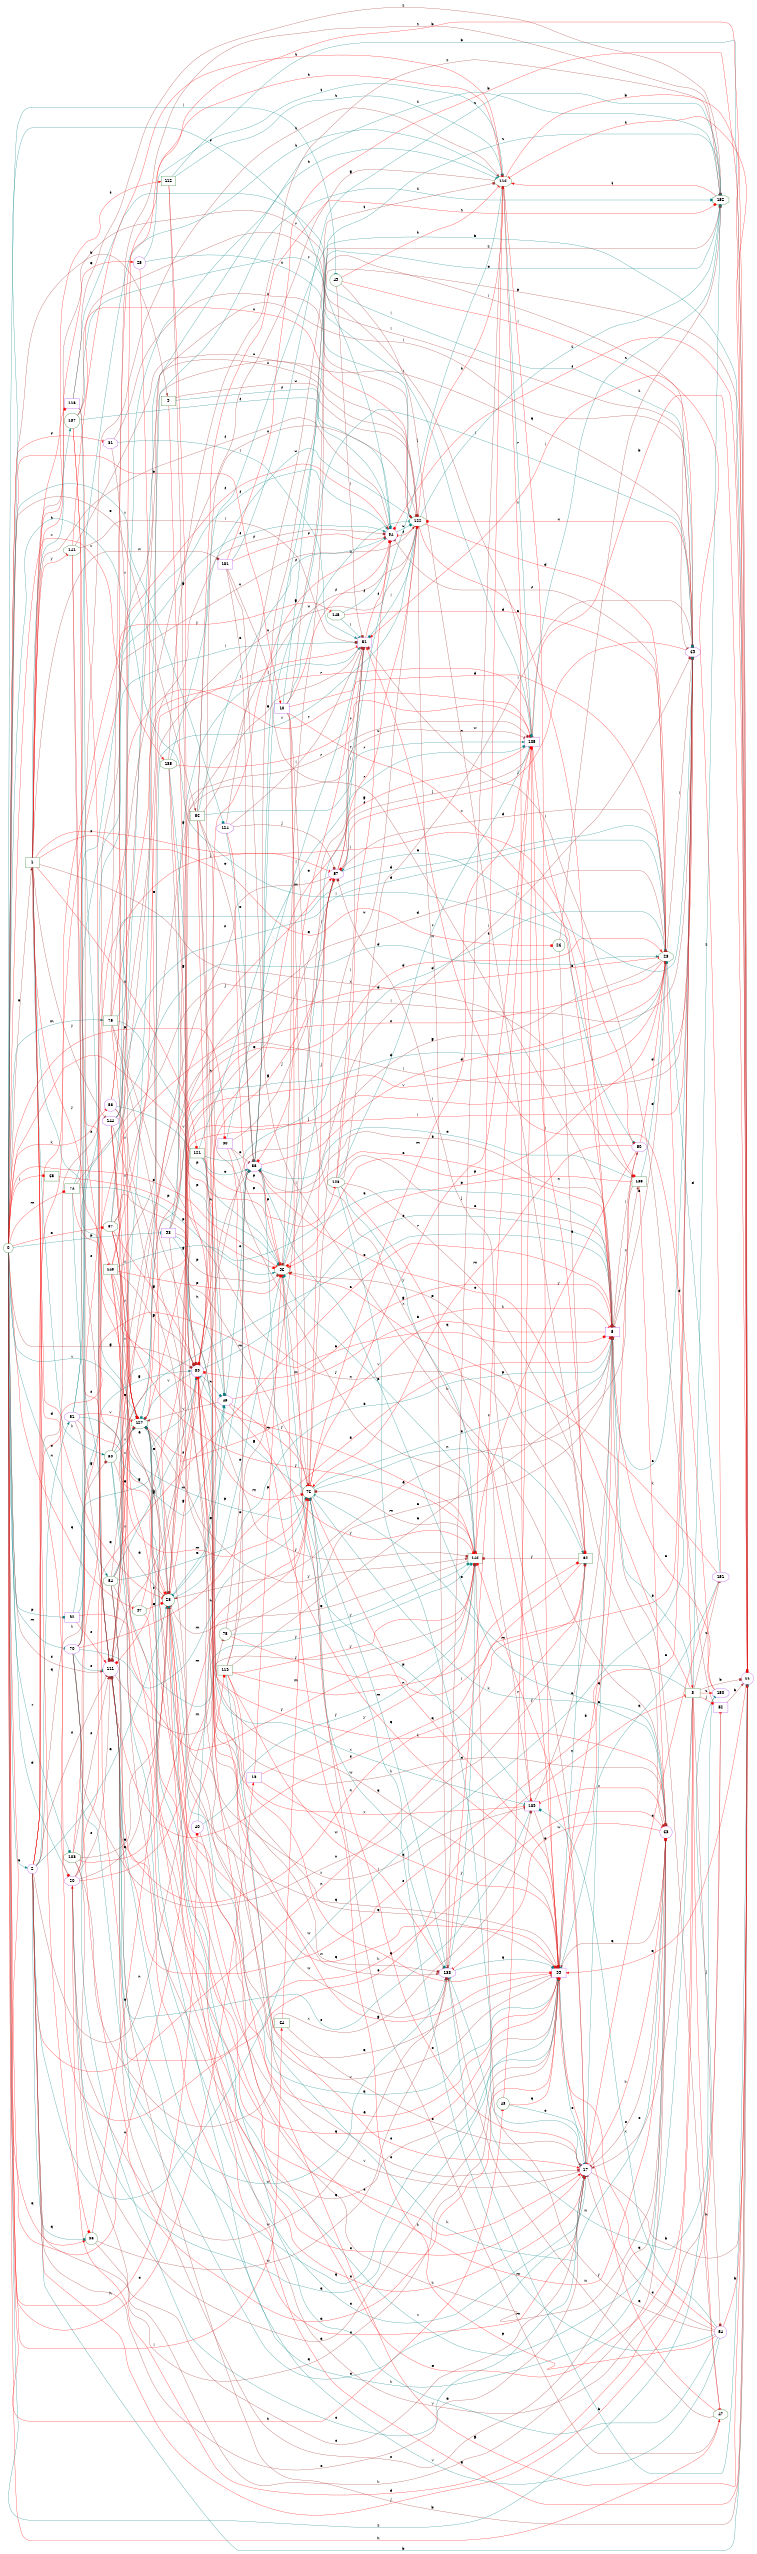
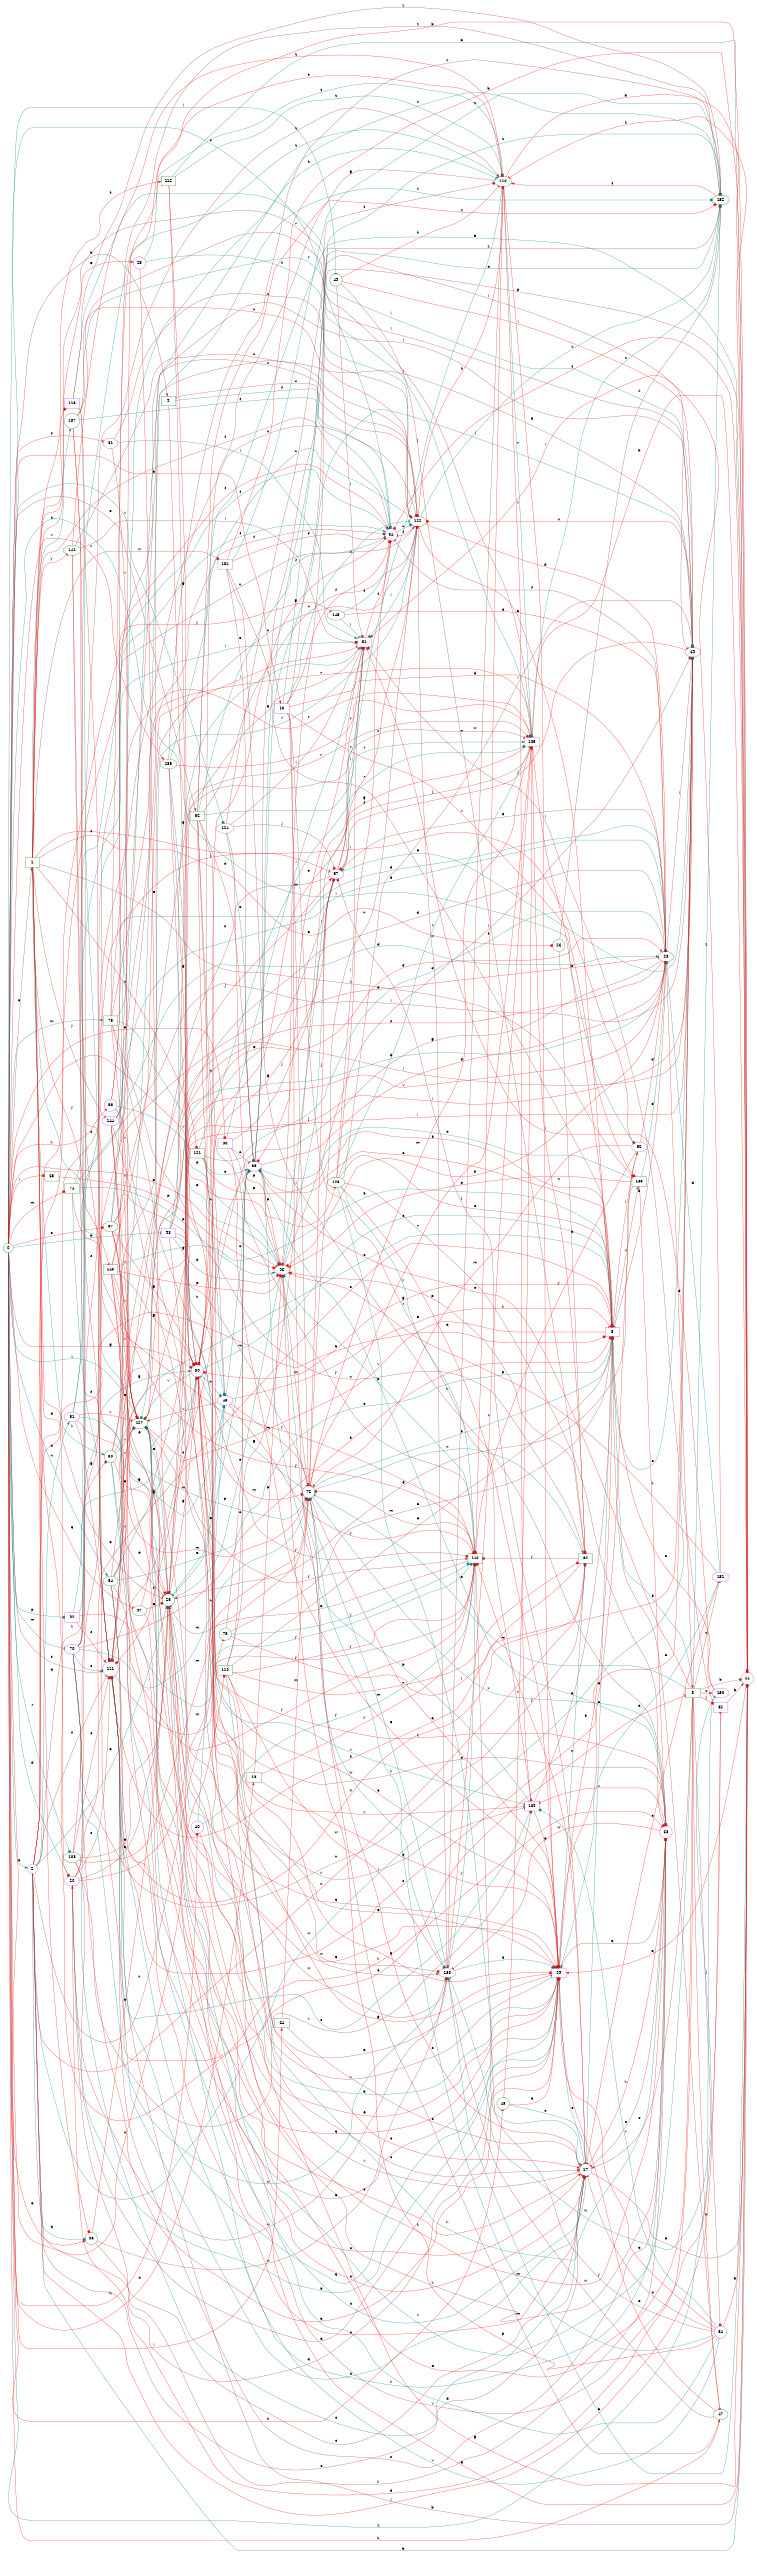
node "13": color purple -> darkgreen
